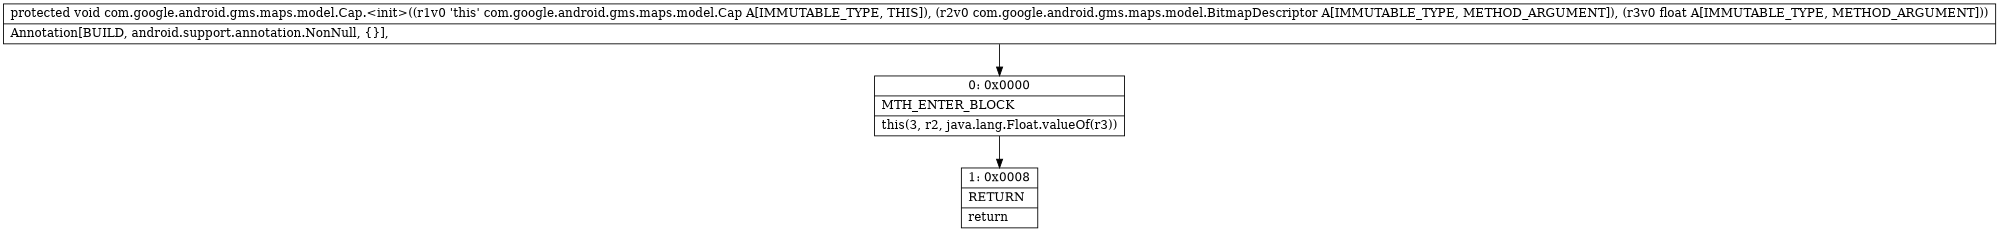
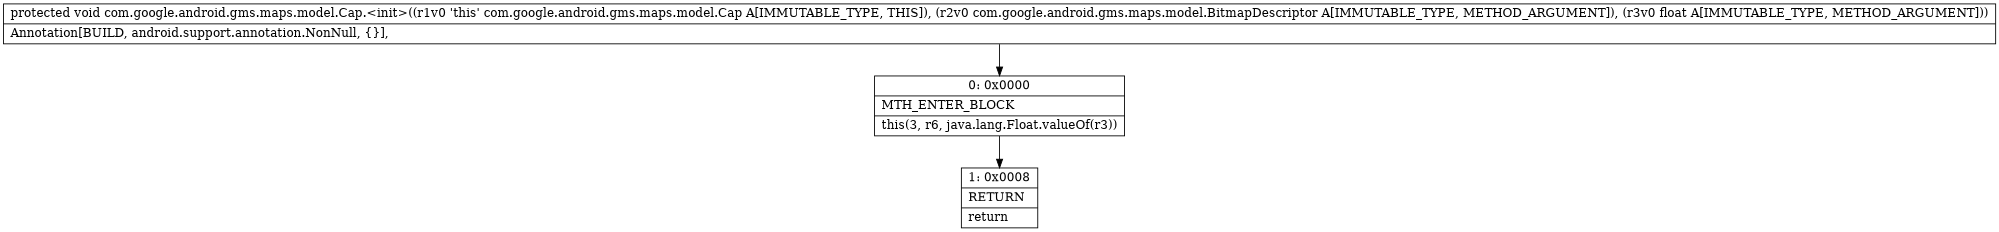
node "0: 0x0000": text "this(3, r2, java.lang.Float.valueOf(r3))" -> "this(3, r6, java.lang.Float.valueOf(r3))"
